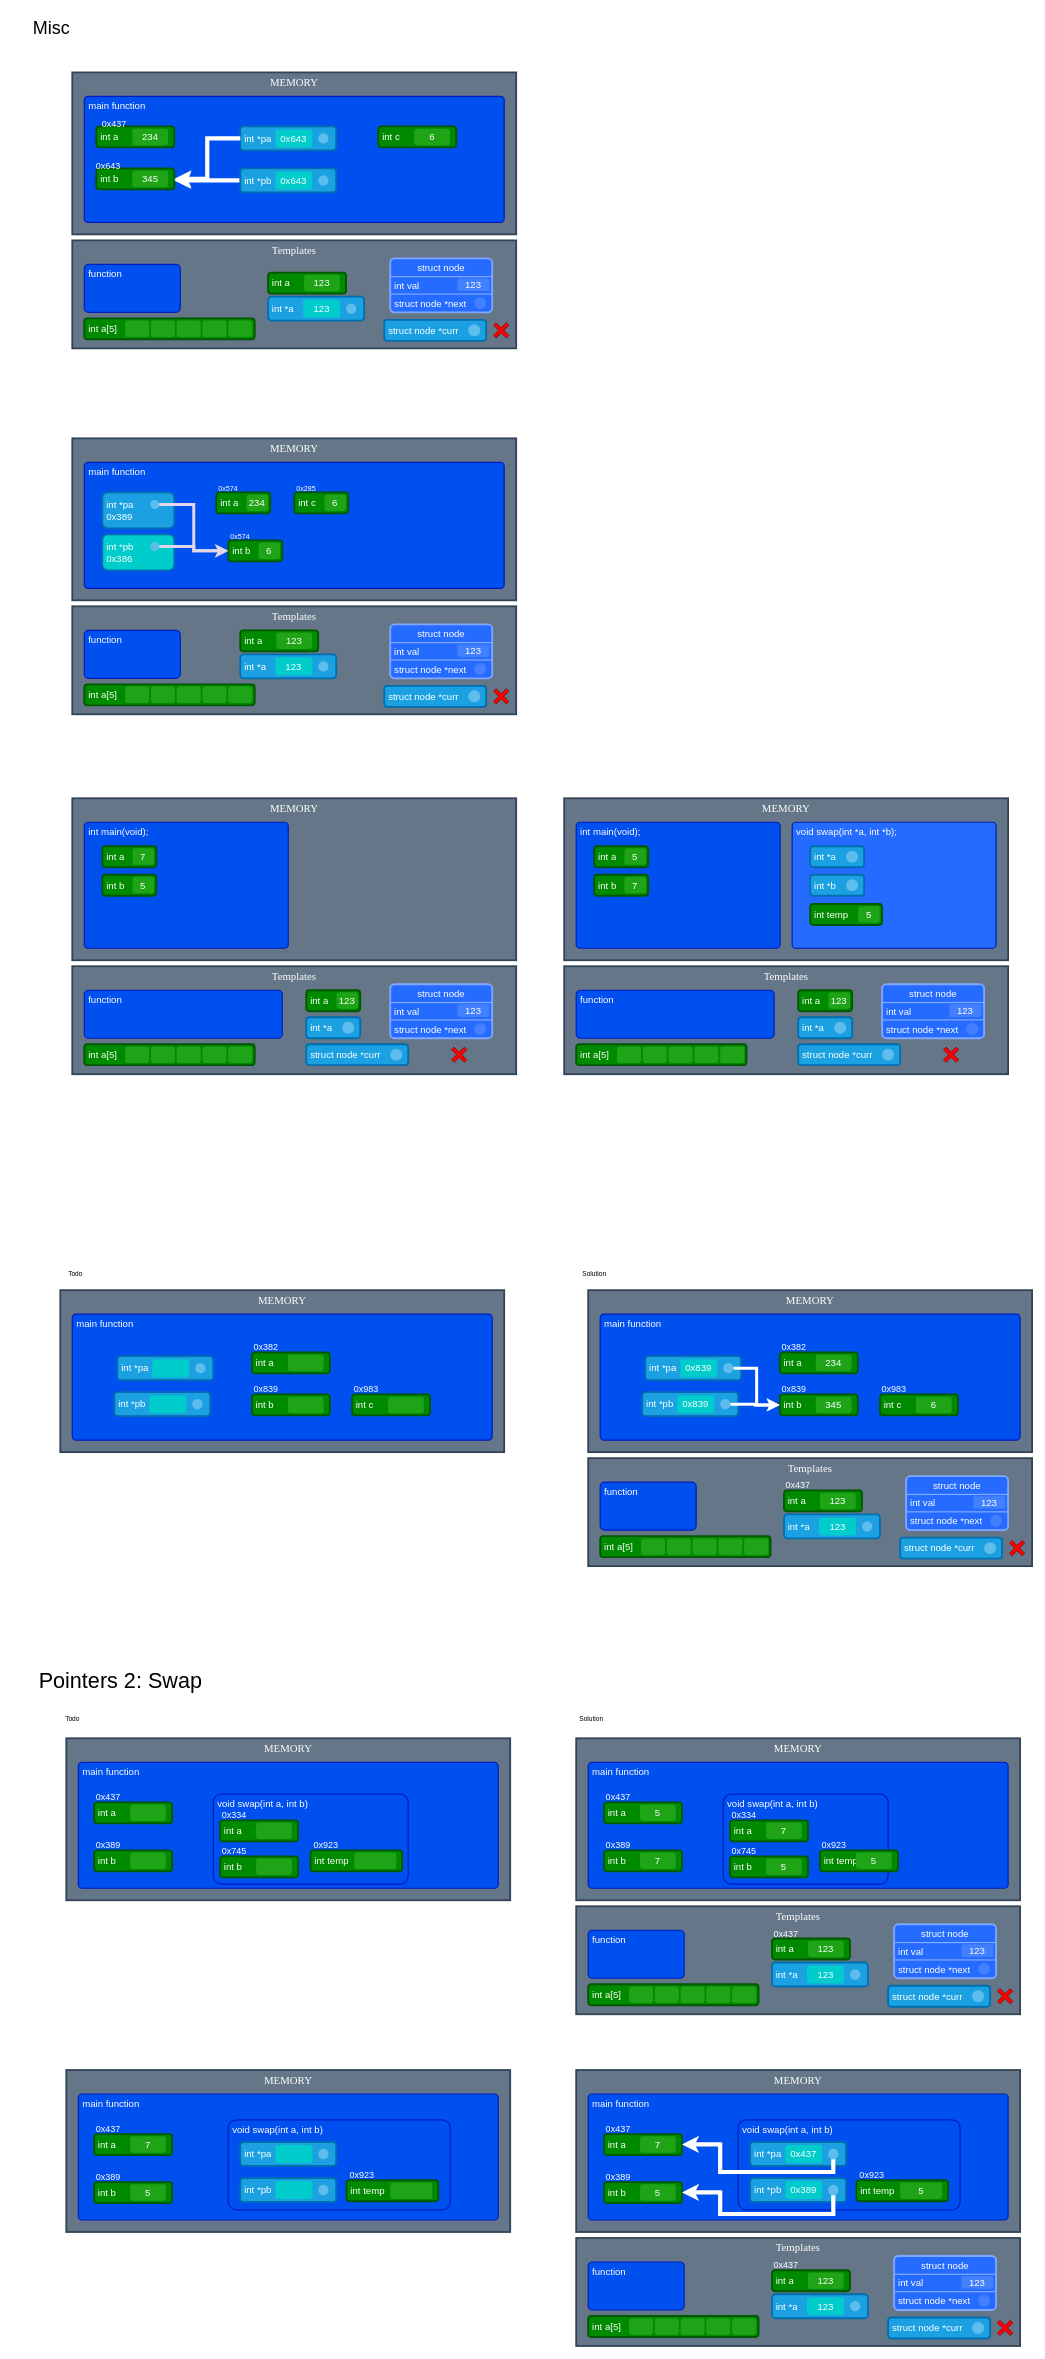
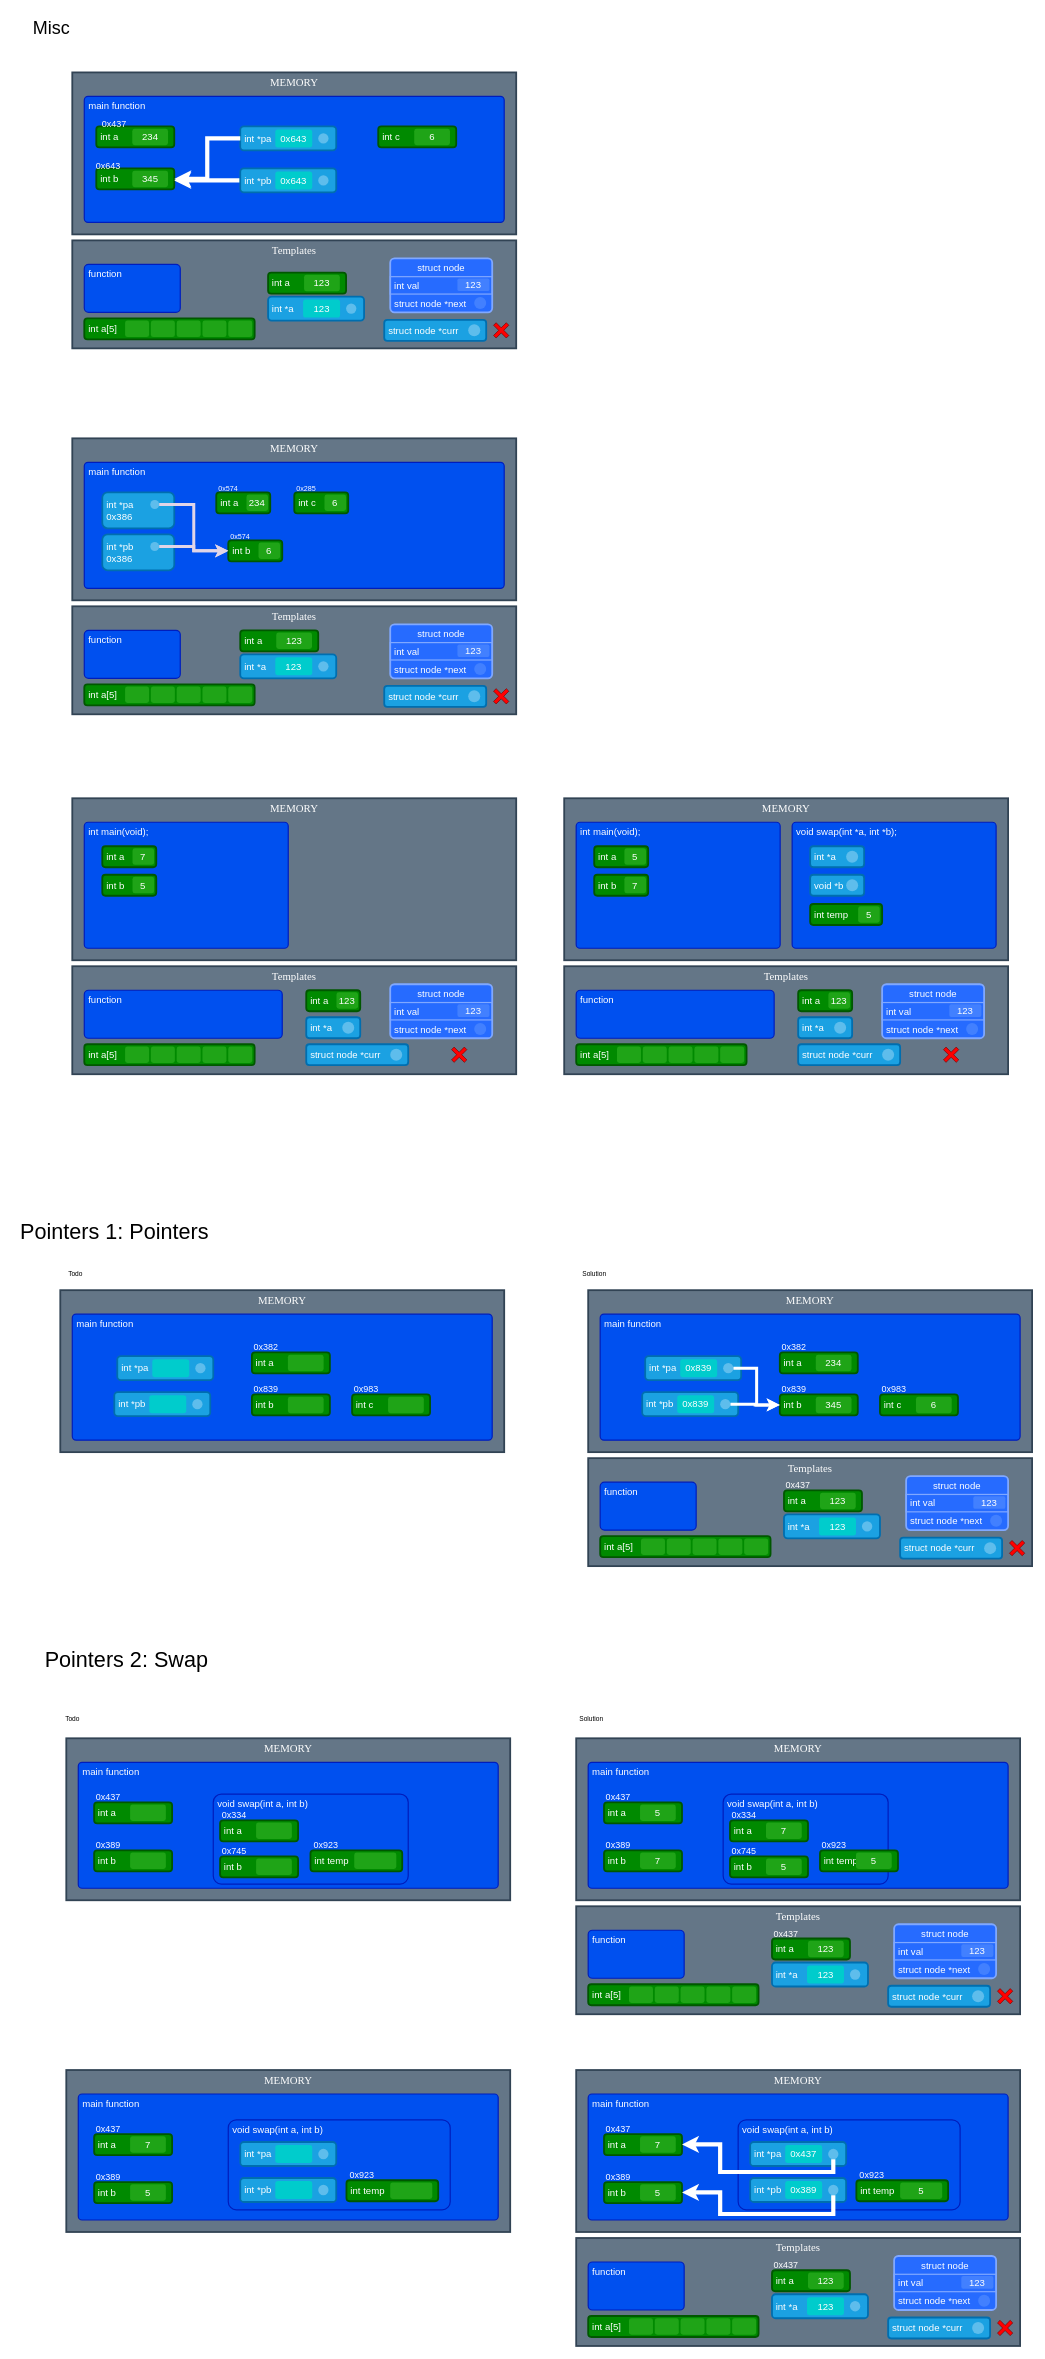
node "int *pa 0x389": label "int *pa 0x389" -> "int *pa 0x386"
node "int *pb 0x386": fillcolor #00cccc -> #1ba1e2
node "int *b": label "int *b" -> "void *b"
node "void swap(int *a, int *b);": fillcolor #266bff -> #0050ef
node "Pointers 1: Pointers": added
node "Pointers 2: Swap": moved (120, 1680) -> (126, 1659)
